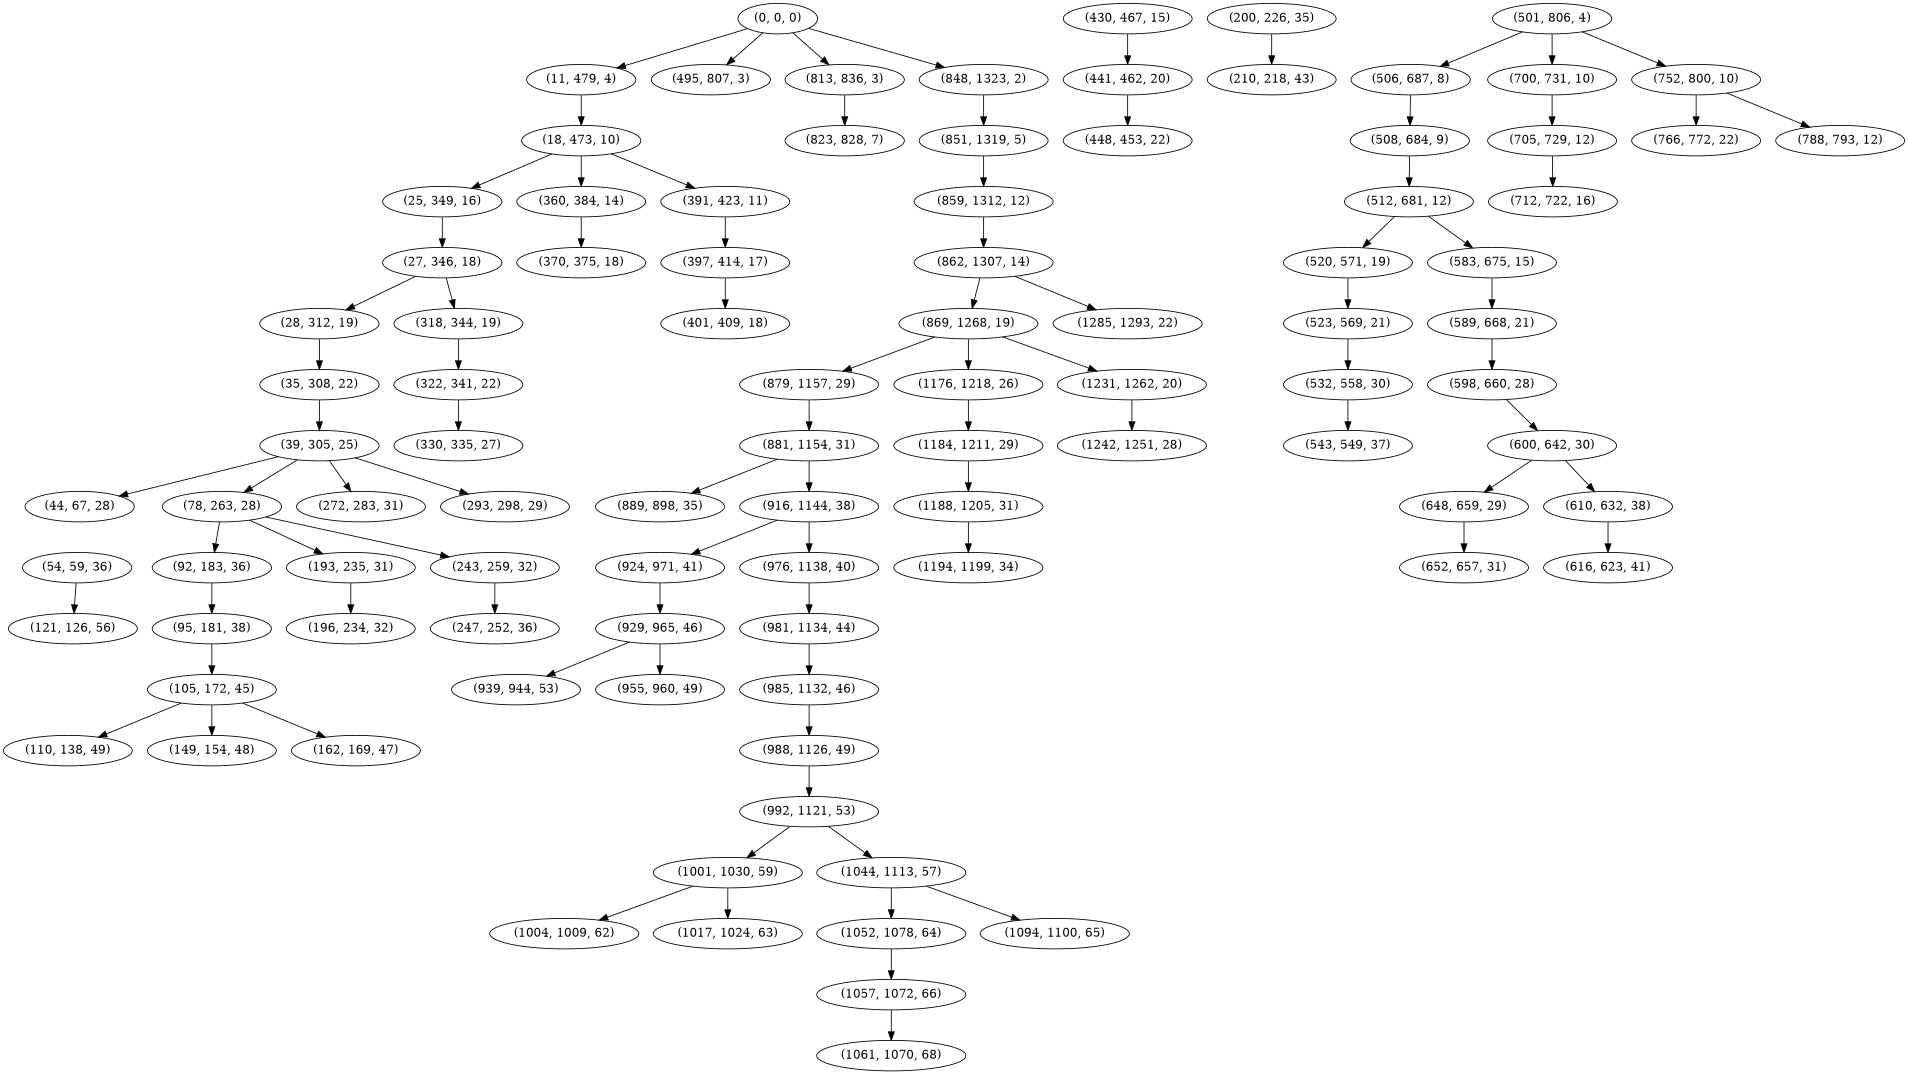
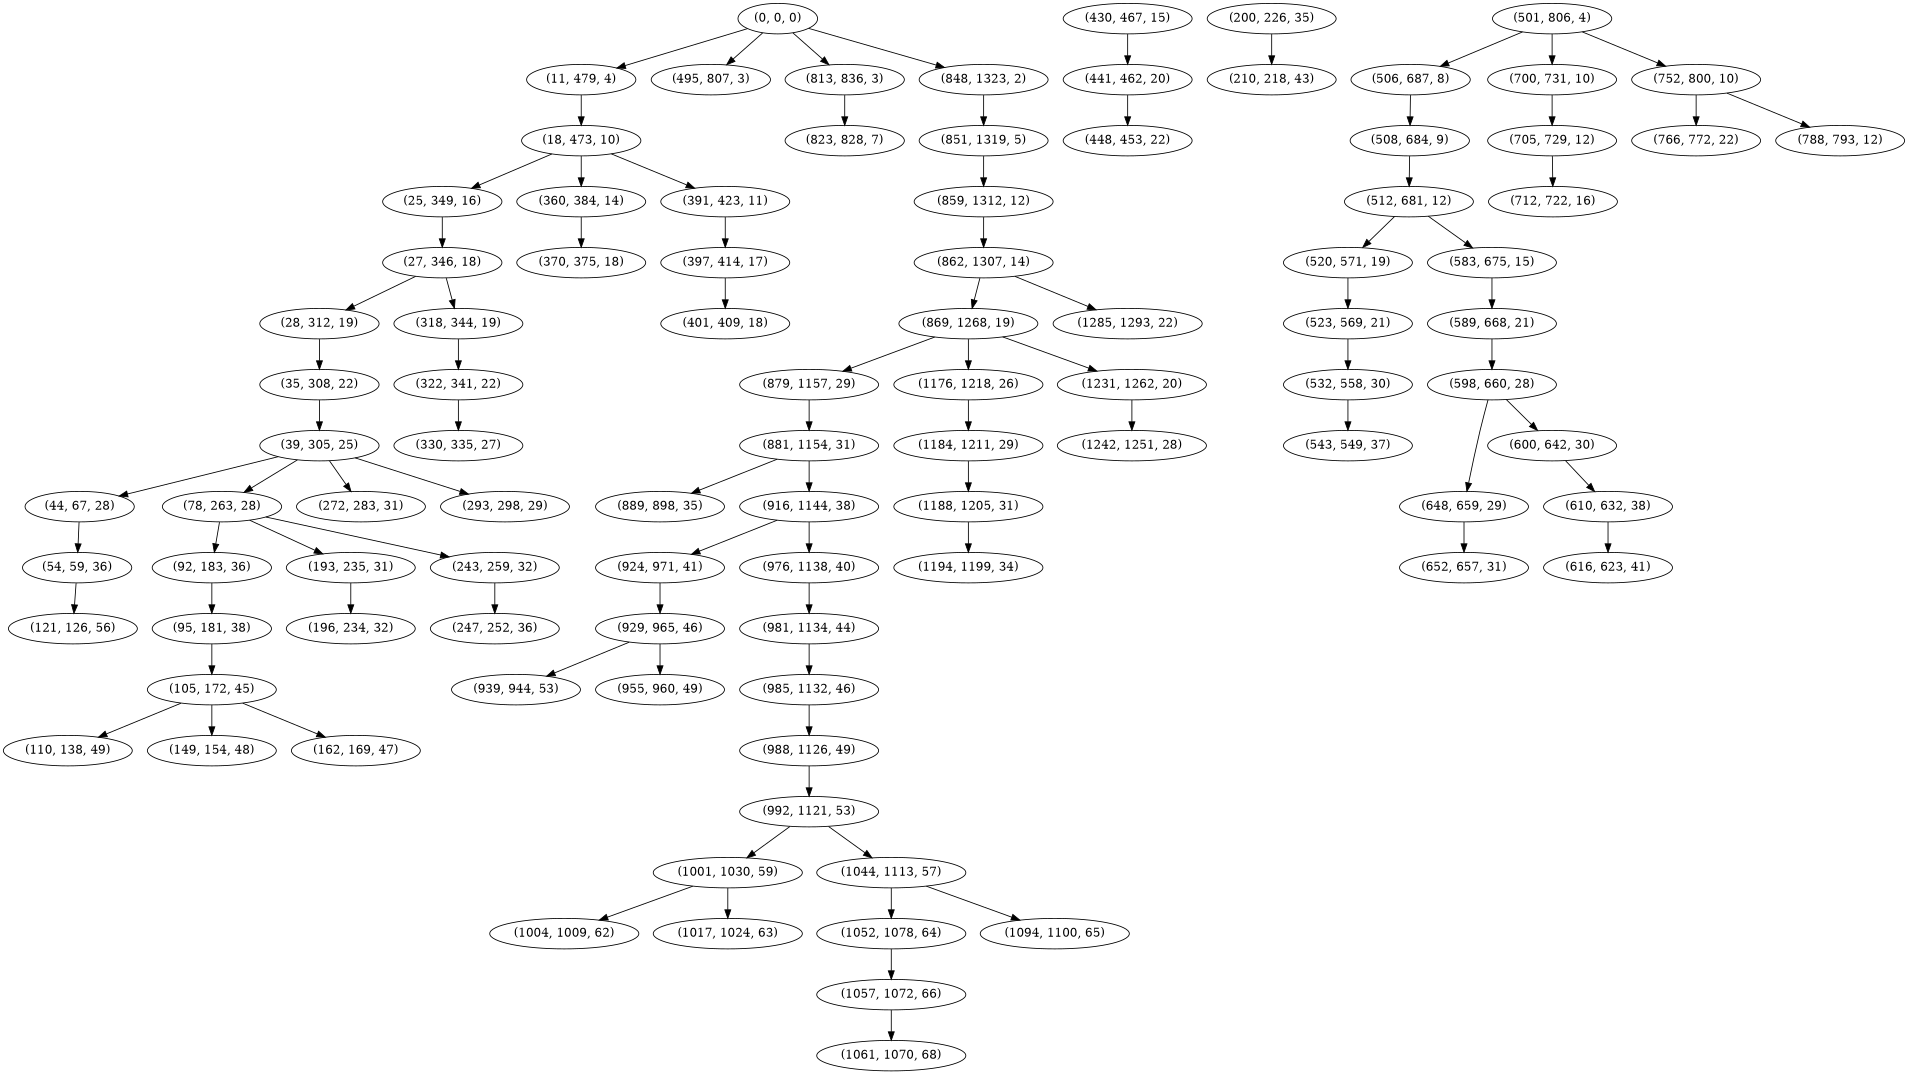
edge "(600, 642, 30)" -> "(648, 659, 29)": now "(598, 660, 28)" -> "(648, 659, 29)"
edge "(44, 67, 28)" -> "(54, 59, 36)": added
